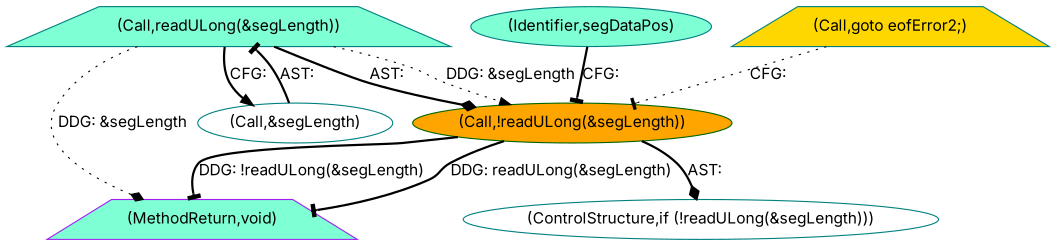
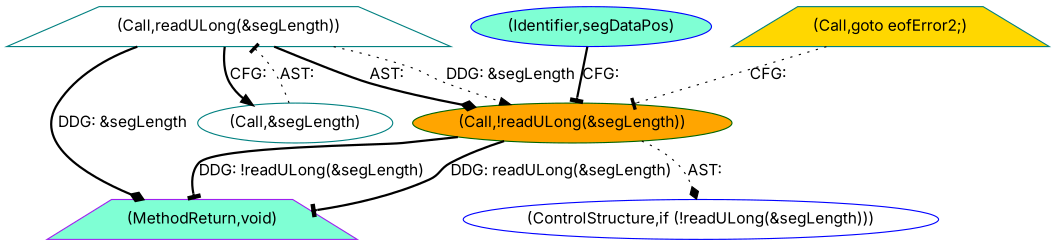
node "(Call,readULong(&segLength))": fillcolor aquamarine -> white
node "(Identifier,segDataPos)": color teal -> blue
edge "(Call,&segLength)" -> "(Call,readULong(&segLength))": style bold -> dotted
edge "(Call,readULong(&segLength))" -> "(MethodReturn,void)": style dotted -> bold
edge "(Call,!readULong(&segLength))" -> "(ControlStructure,if (!readULong(&segLength)))": style bold -> dotted
node "(ControlStructure,if (!readULong(&segLength)))": color teal -> blue
